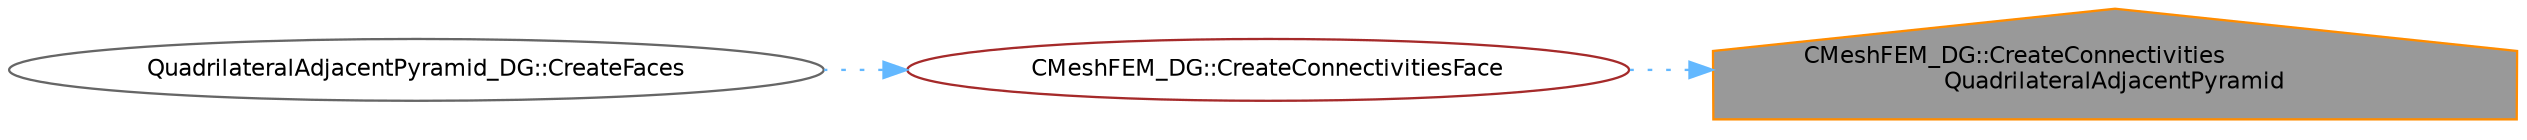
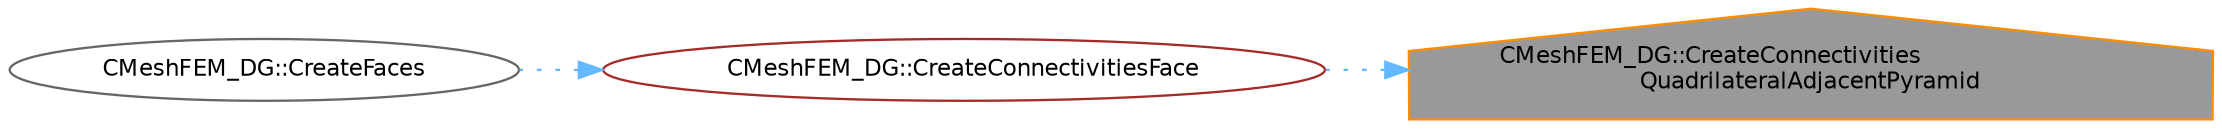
node "QuadrilateralAdjacentPyramid_DG::CreateFaces": label "QuadrilateralAdjacentPyramid_DG::CreateFaces" -> "CMeshFEM_DG::CreateFaces"
